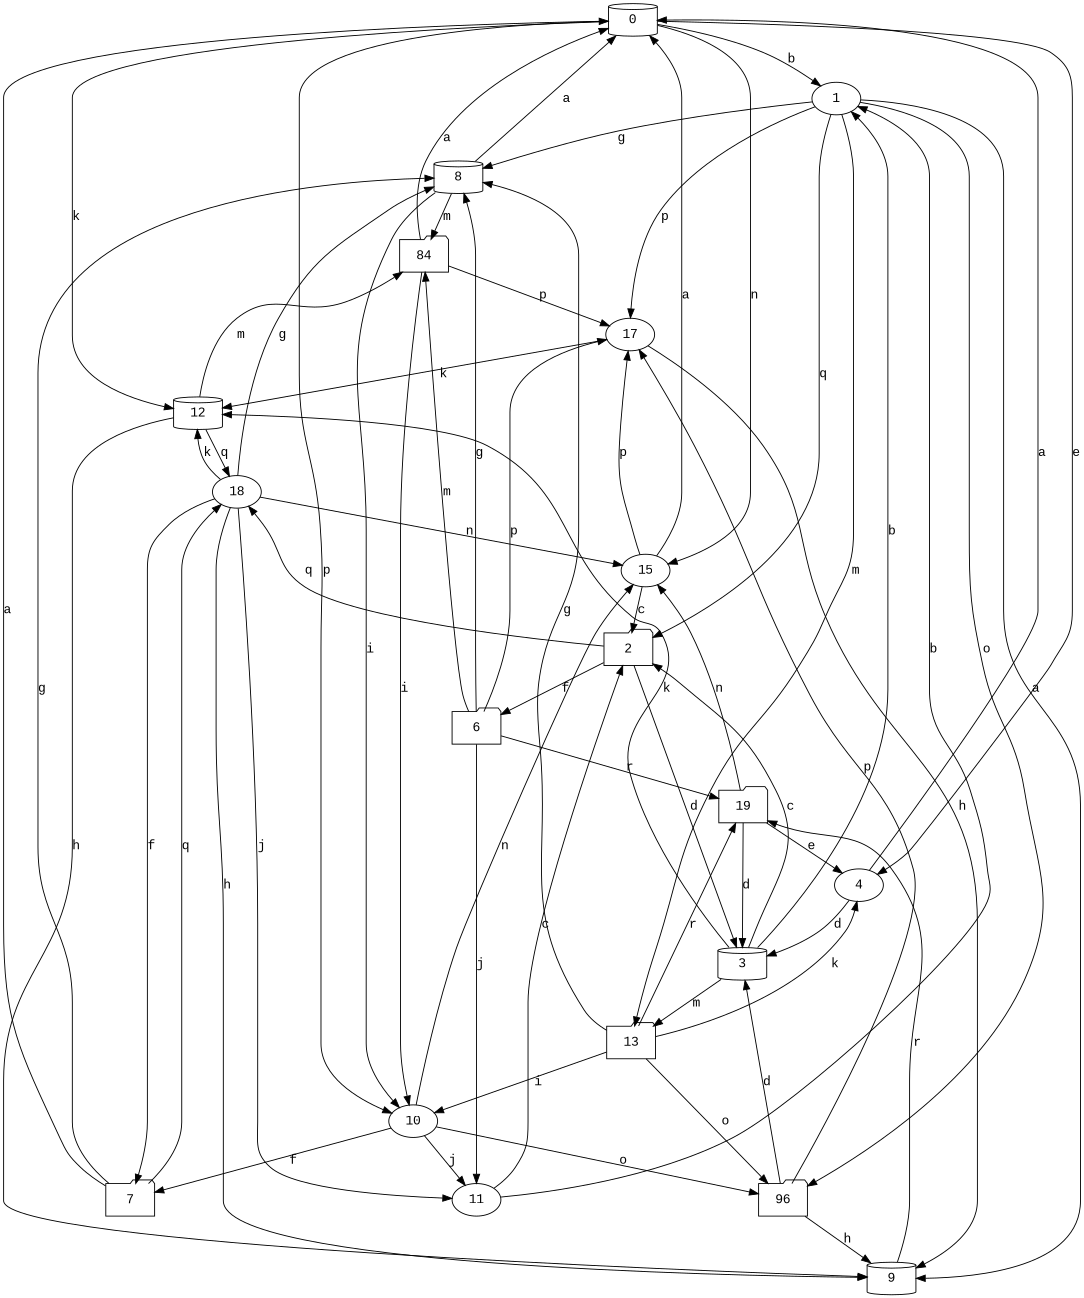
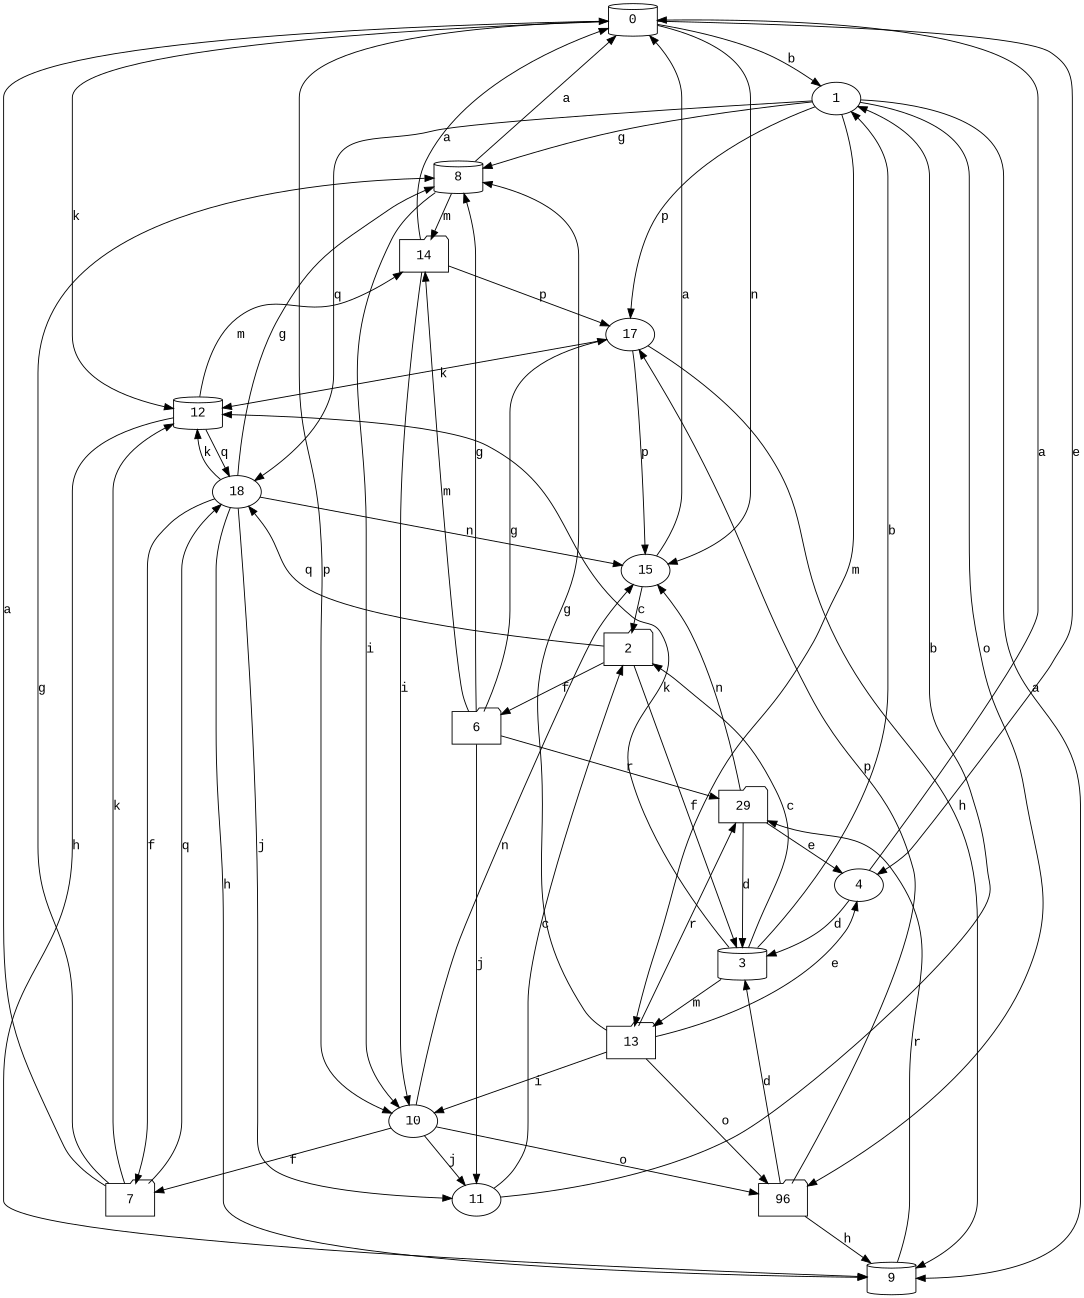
node "84": label "84" -> "14"
edge "1" -> "2": now "1" -> "18"
edge "15" -> "17": reversed
edge "6" -> "17": label "p" -> "g"
edge "7" -> "12": added, label "k"
edge "2" -> "3": label "d" -> "f"
node "19": label "19" -> "29"
edge "13" -> "4": label "k" -> "e"
